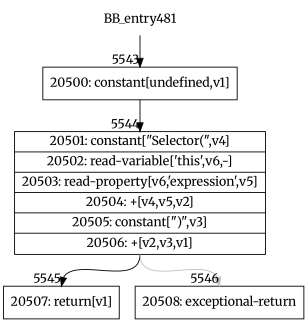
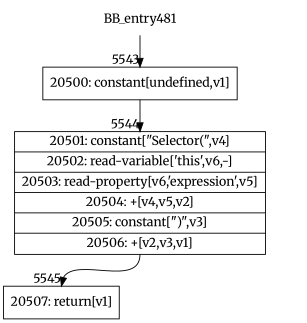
node "20508: exceptional-return": removed
